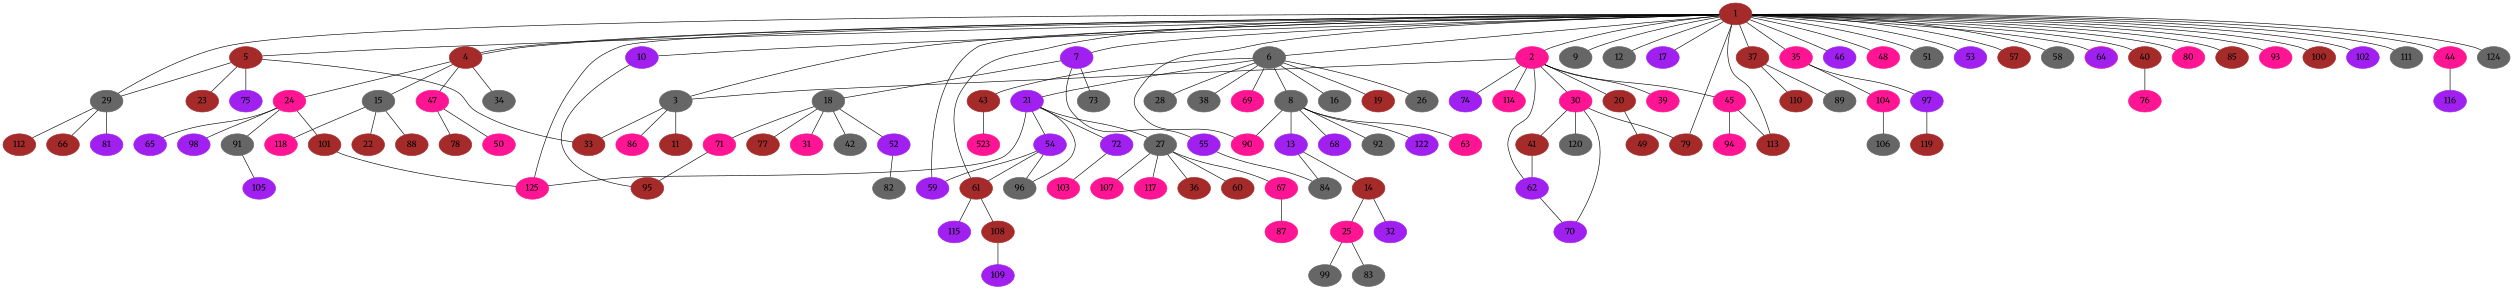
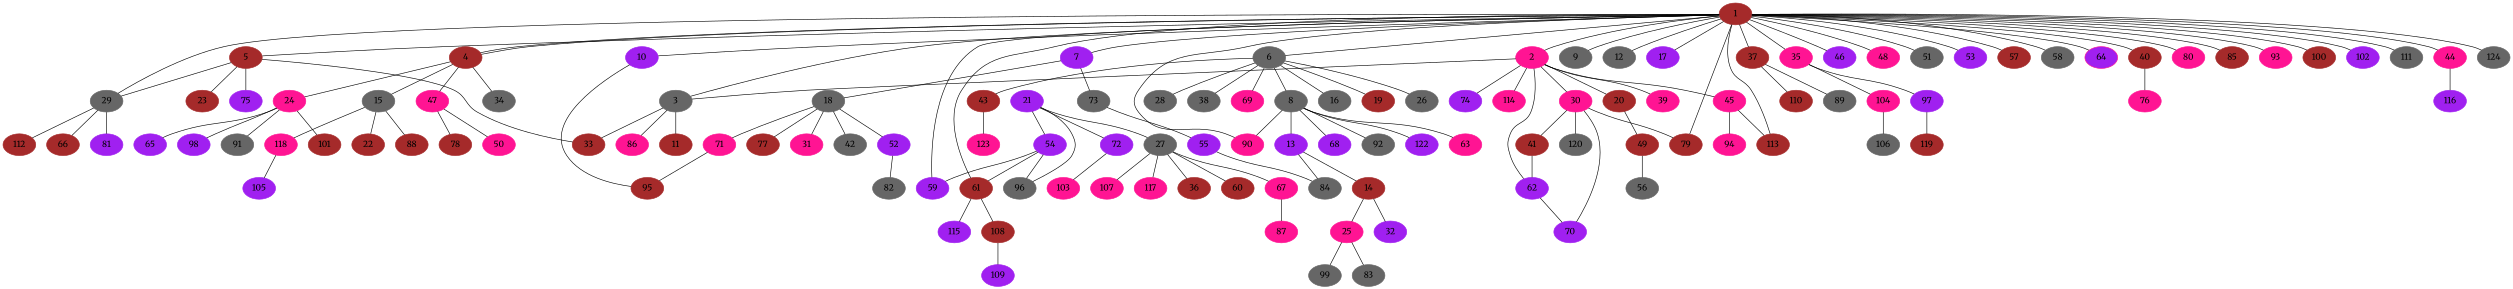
edge "6" -- "21": removed
edge "7" -- "55": now "73" -- "55"
node "523": label "523" -> "123"
edge "91" -- "105": now "118" -- "105"
node "125": removed
node "56": added
